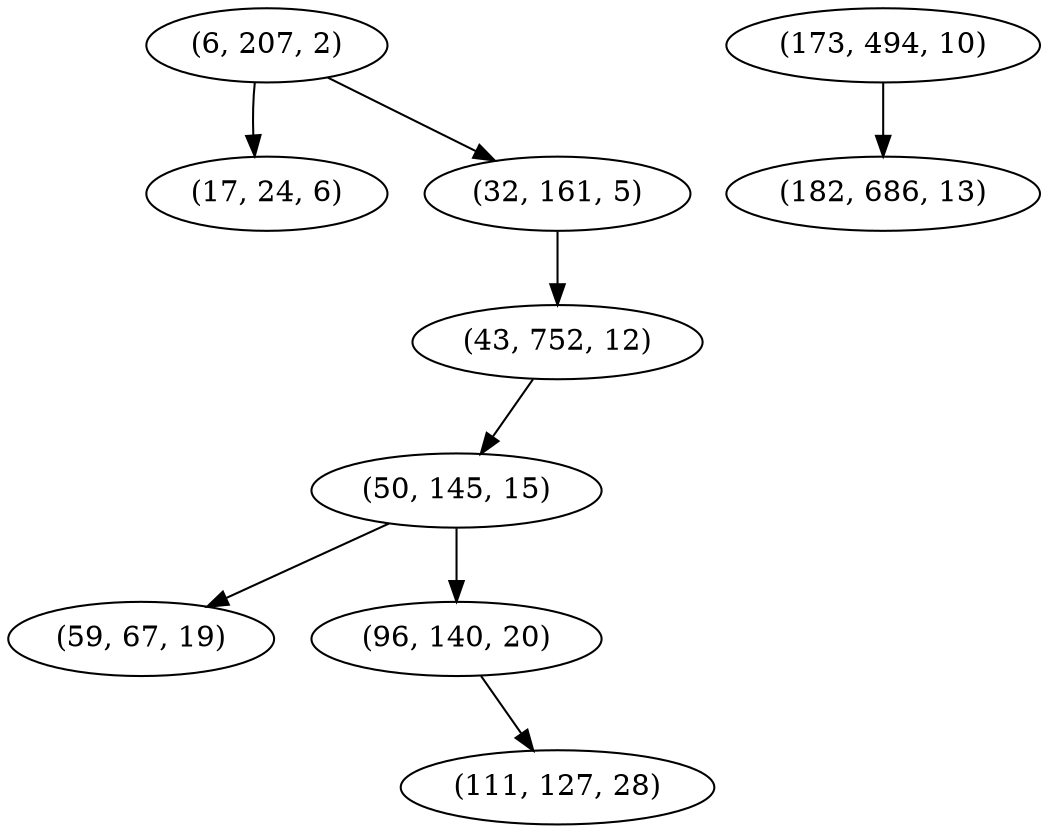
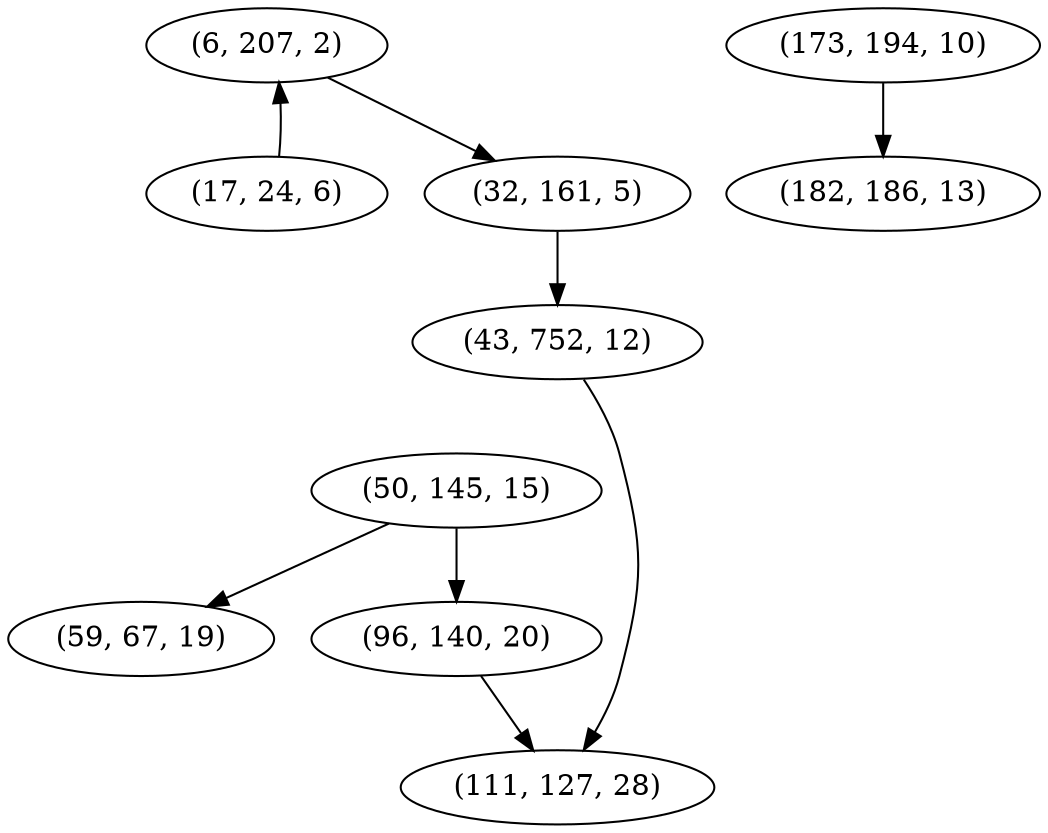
node "(173, 494, 10)": label "(173, 494, 10)" -> "(173, 194, 10)"
edge "(6, 207, 2)" -> "(17, 24, 6)": reversed
node "(182, 686, 13)": label "(182, 686, 13)" -> "(182, 186, 13)"
edge "(43, 752, 12)" -> "(50, 145, 15)": now "(43, 752, 12)" -> "(111, 127, 28)"
